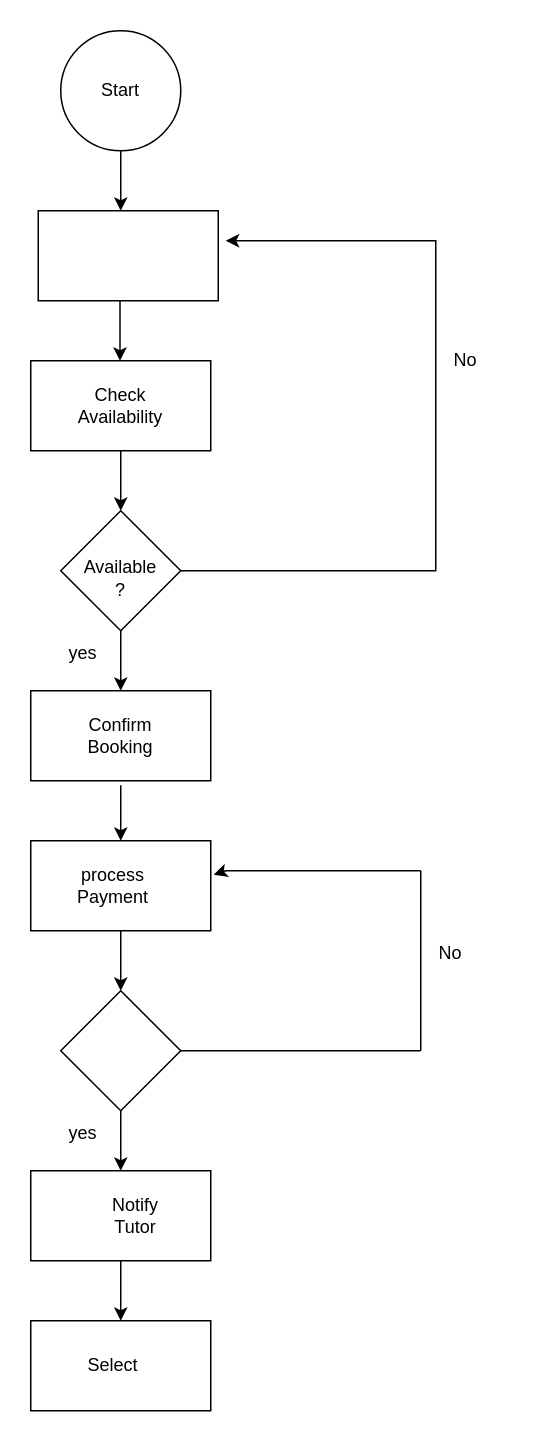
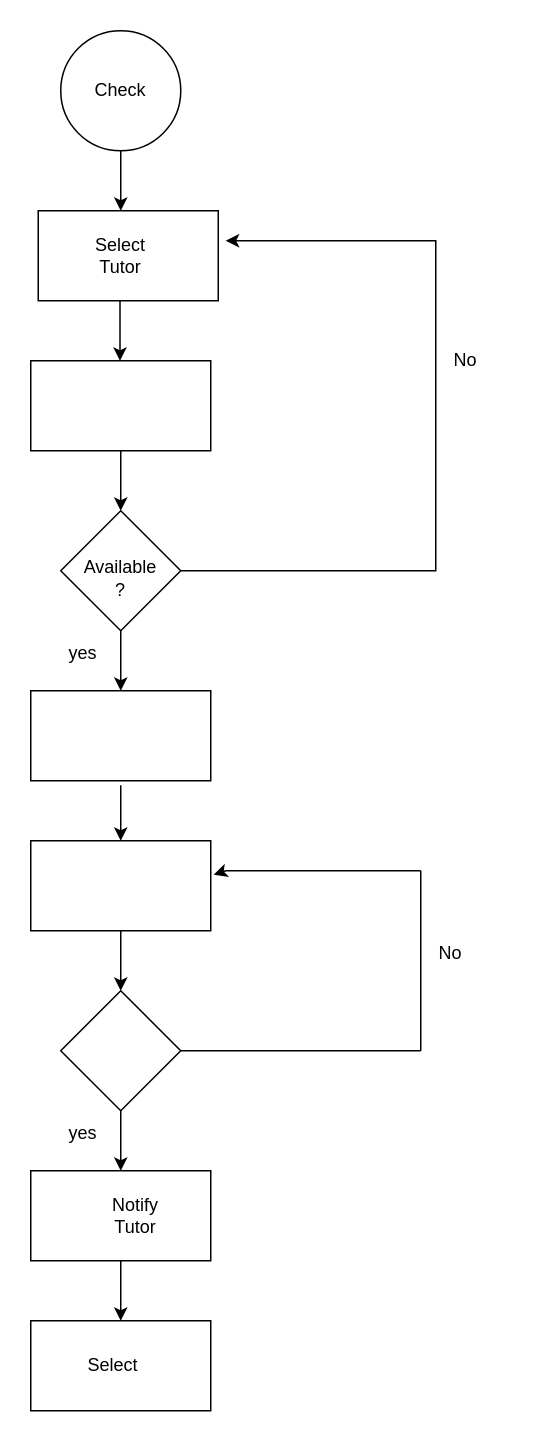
node "Start": label "Start" -> "Check"
node "Select Tutor": added
node "Check Availability": removed
node "Confirm Booking": removed
node "process Payment": removed
